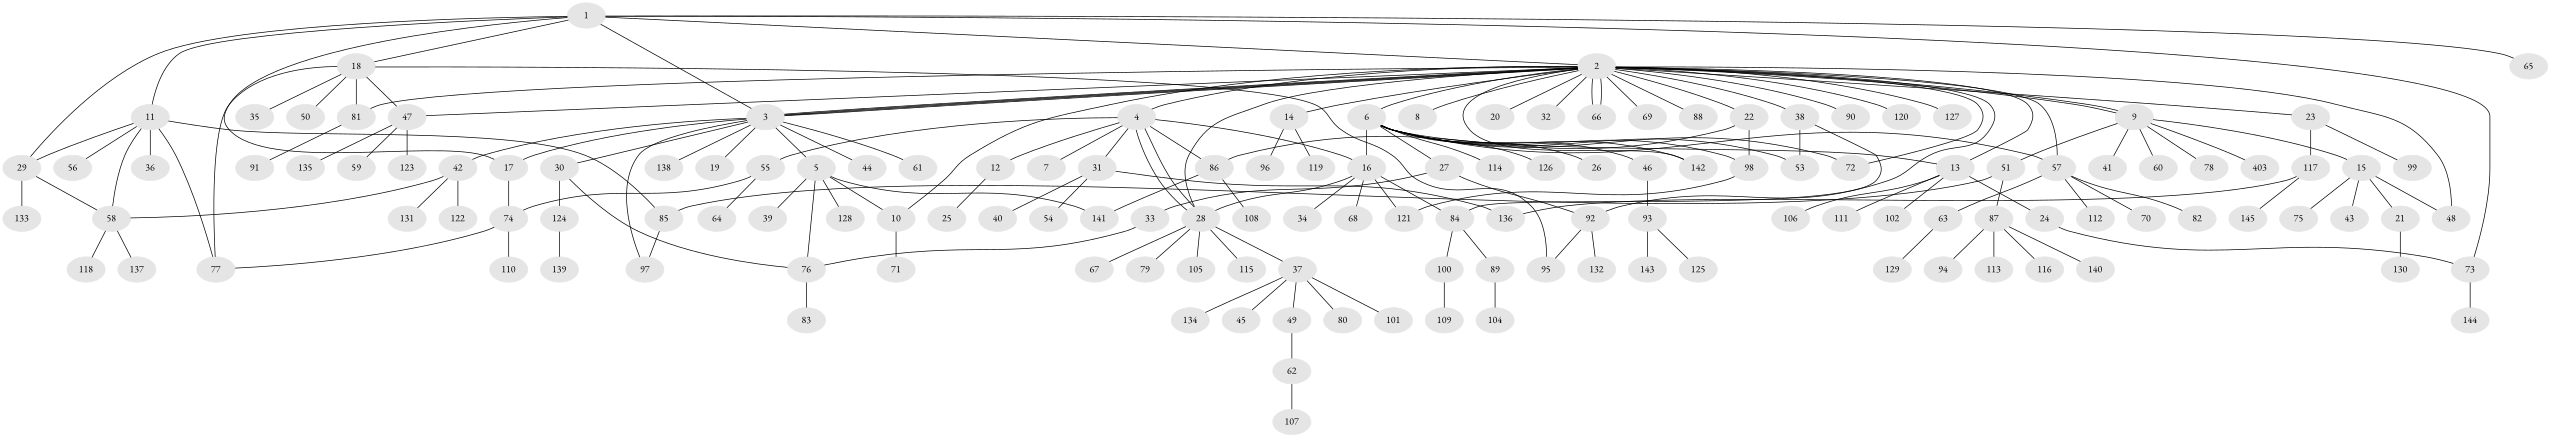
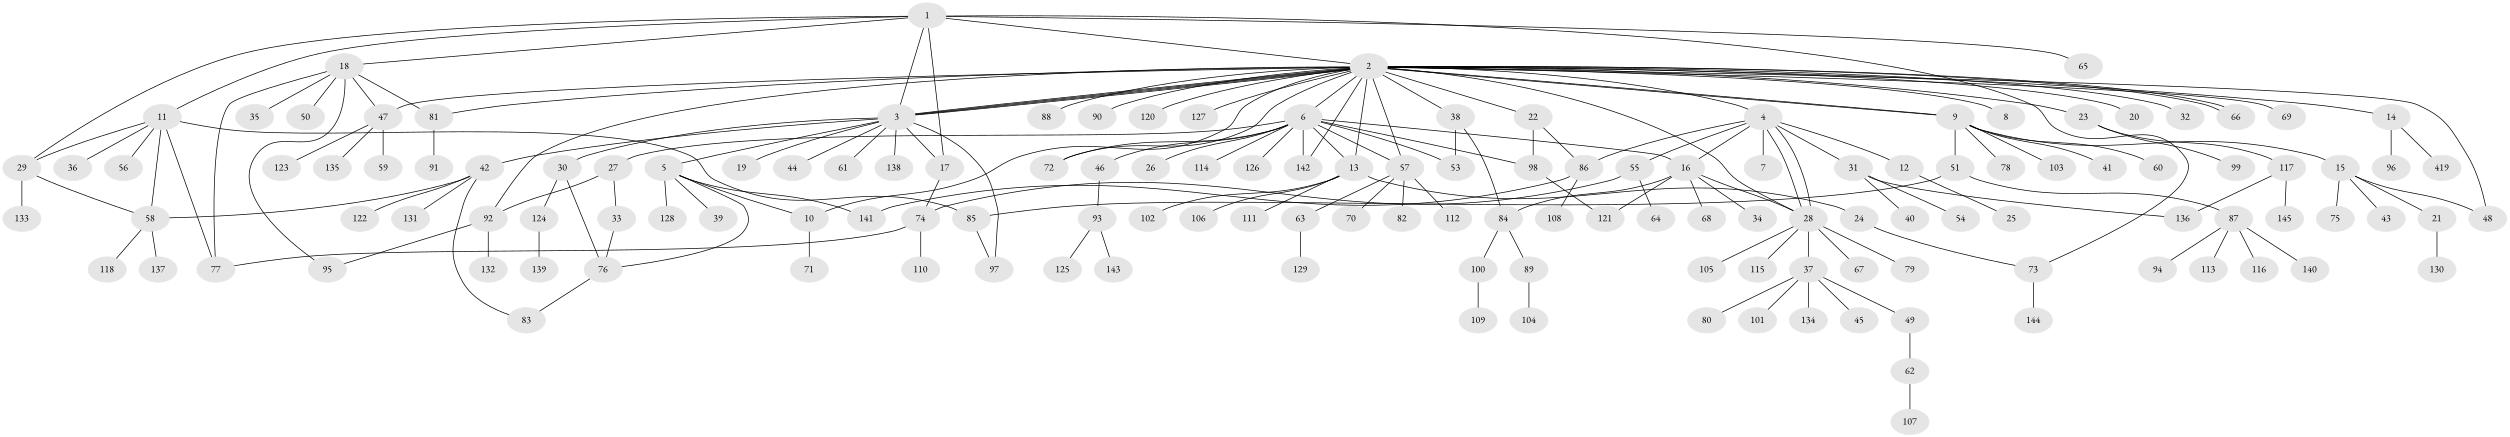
node "119": label "119" -> "419"
node "403": label "403" -> "103"
edge "42" -- "83": added
